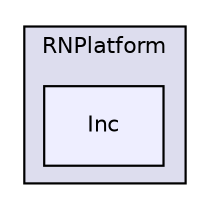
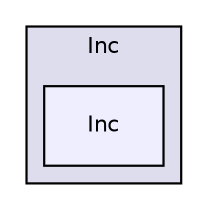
cluster "RNPlatform": label "RNPlatform" -> "Inc"
